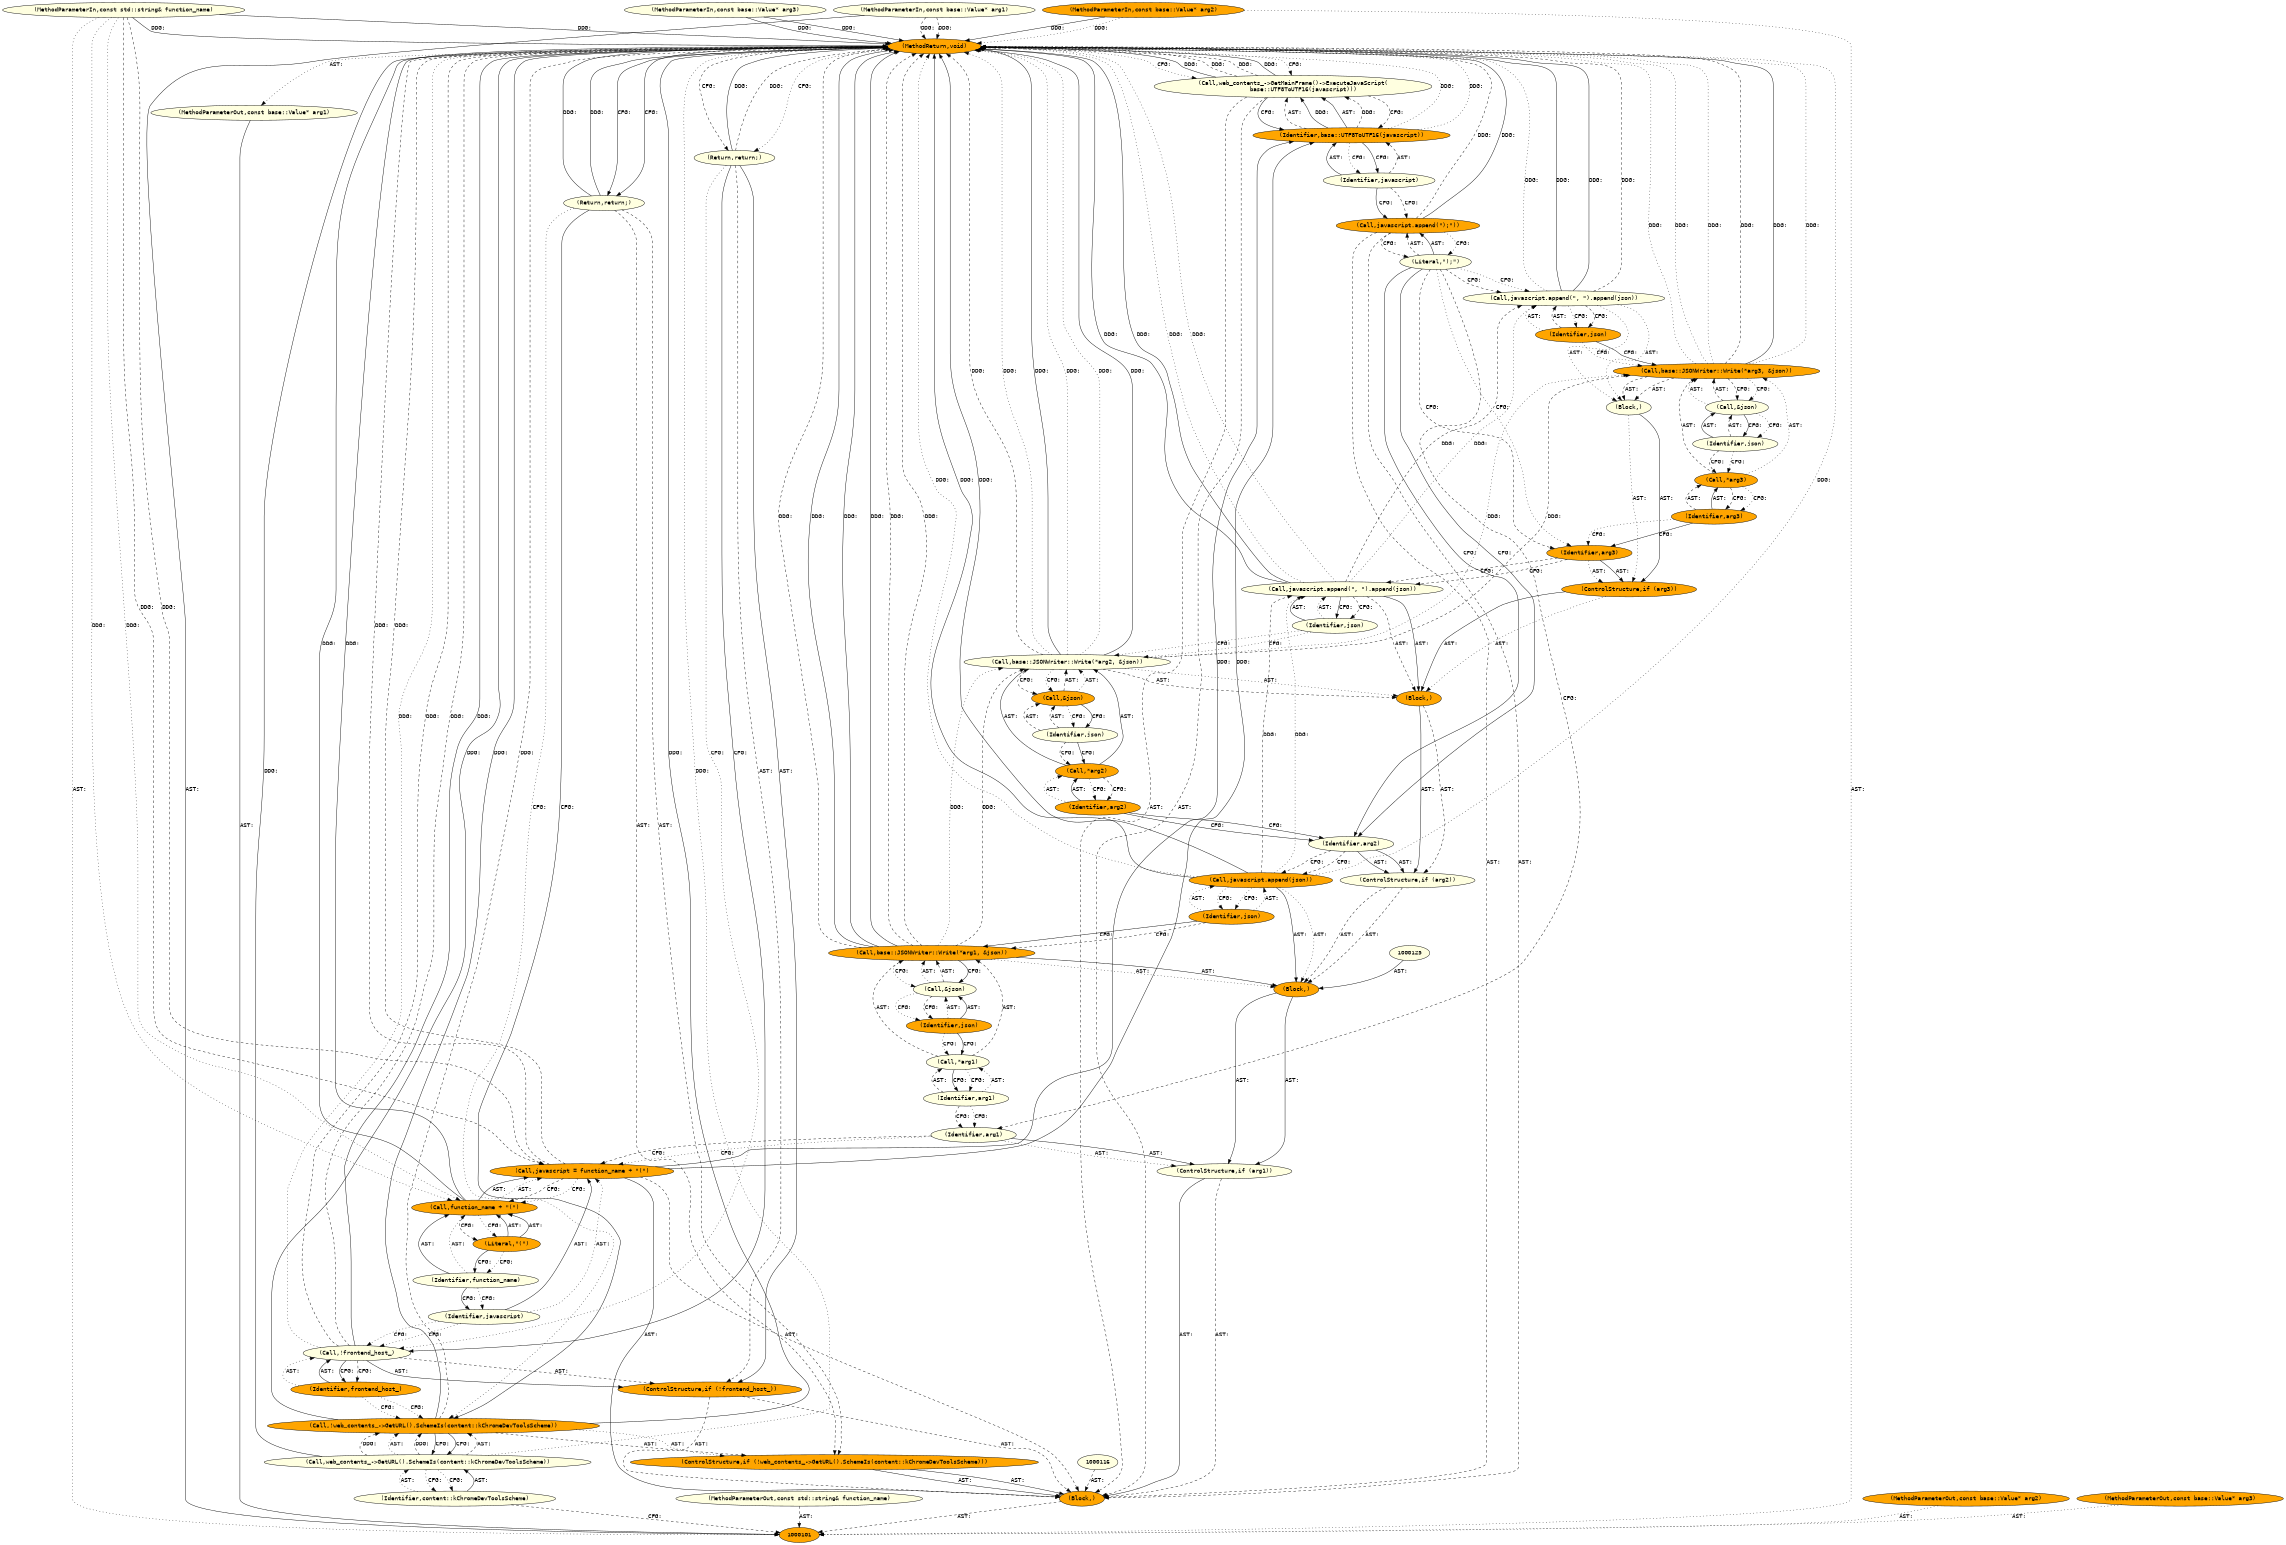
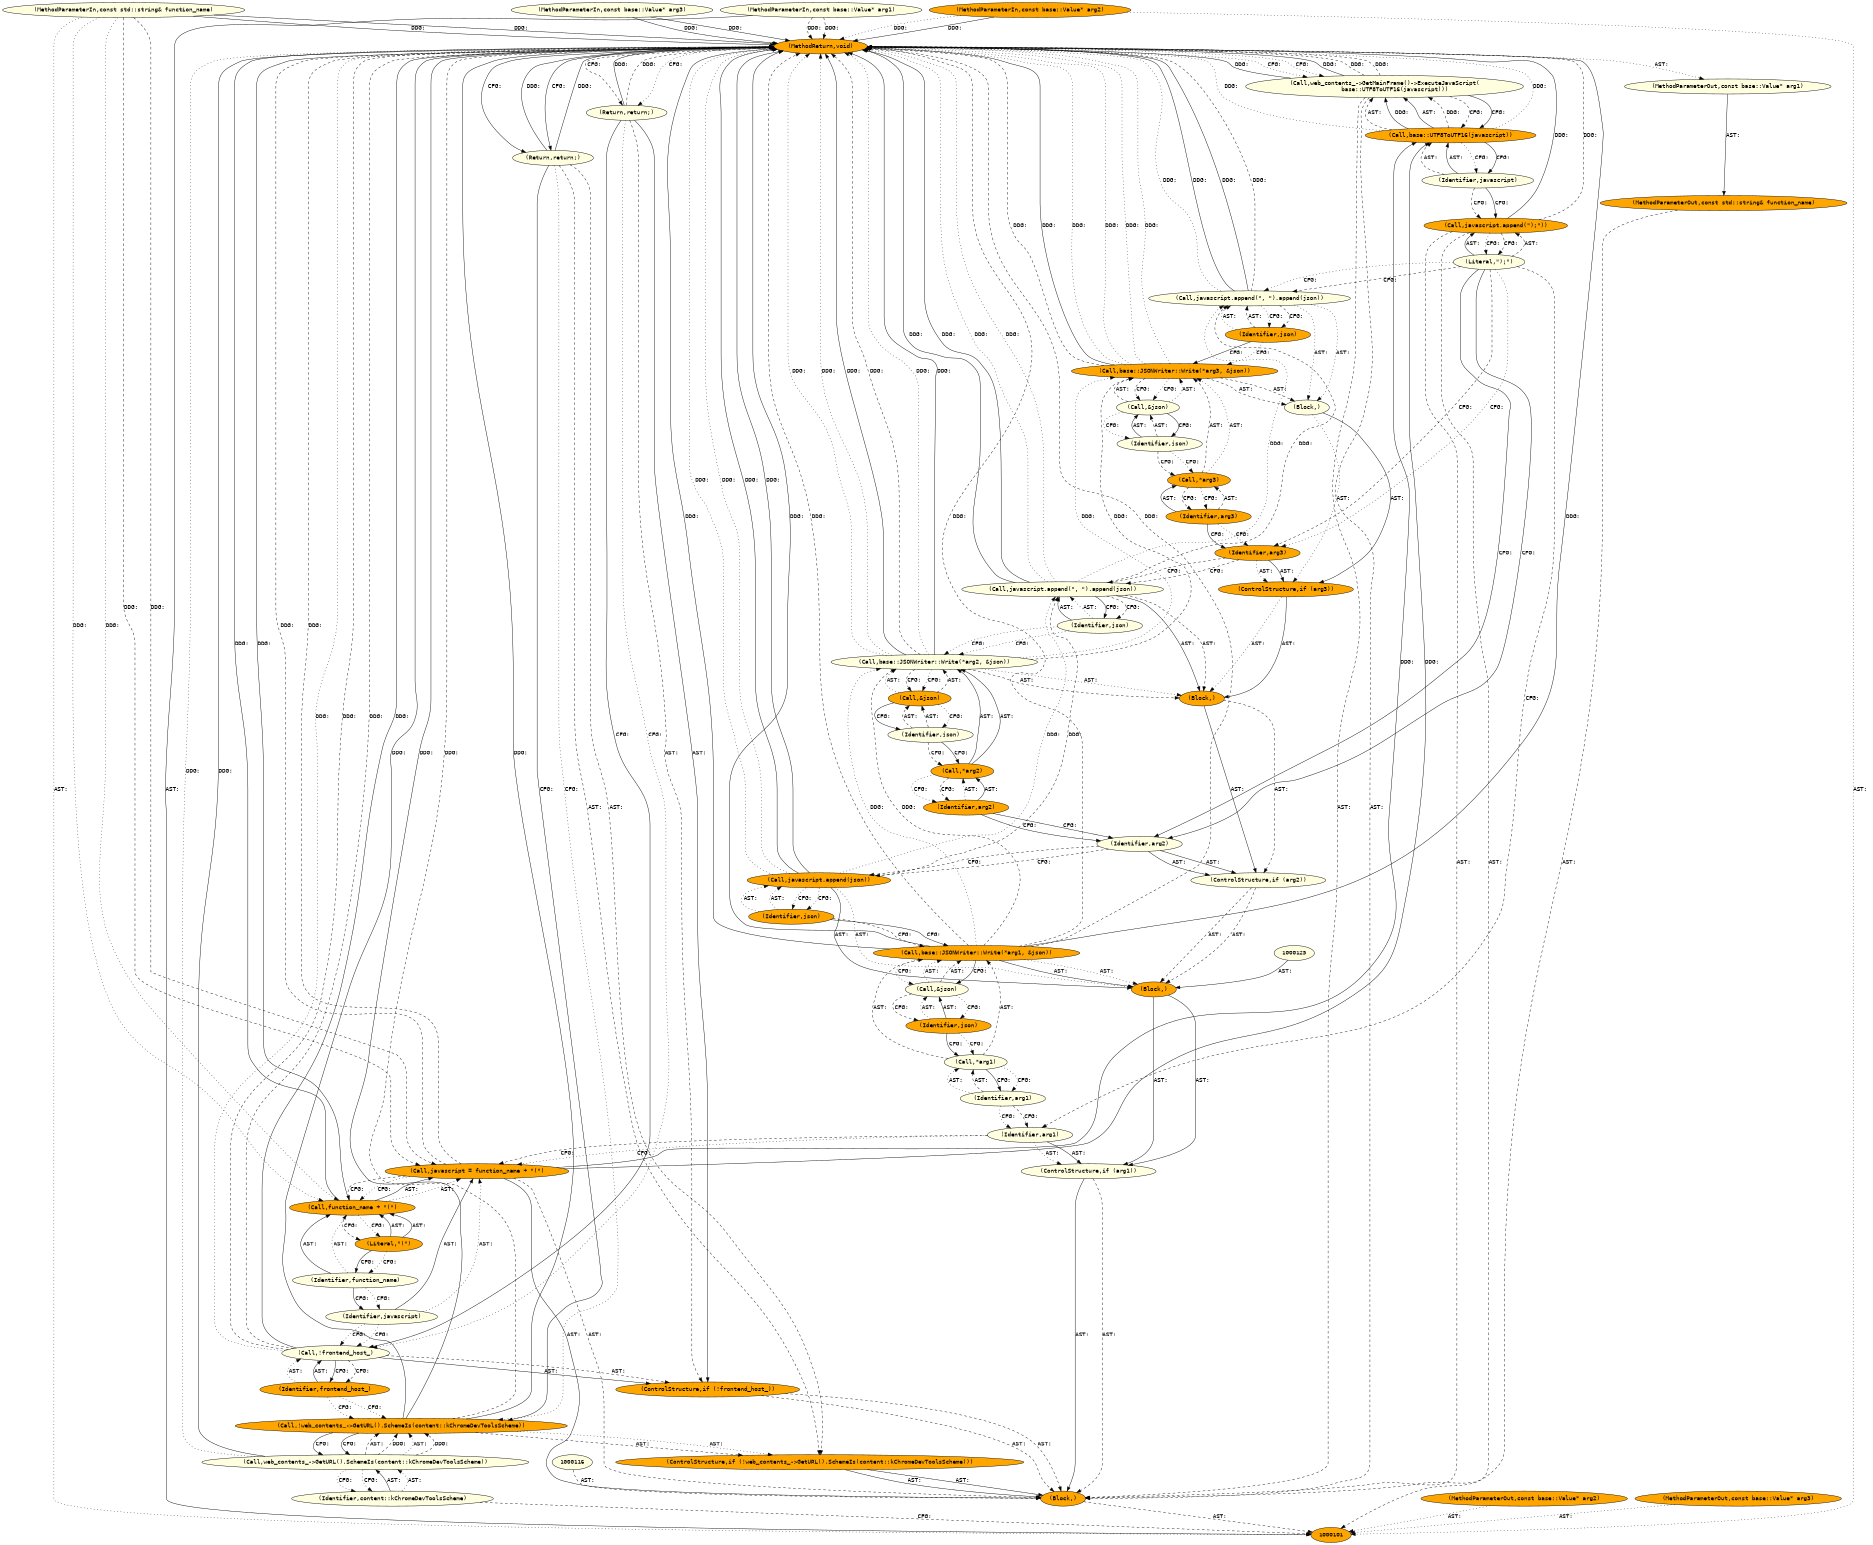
node "(Identifier,base::UTF8ToUTF16(javascript))": label "(Identifier,base::UTF8ToUTF16(javascript))" -> "(Call,base::UTF8ToUTF16(javascript))"
edge "(MethodParameterOut,const base::Value* arg1)" -> "1000101": now "(MethodParameterOut,const base::Value* arg1)" -> "(MethodParameterOut,const std::string& function_name)"
node "(MethodParameterOut,const std::string& function_name)": fillcolor lightyellow -> orange
